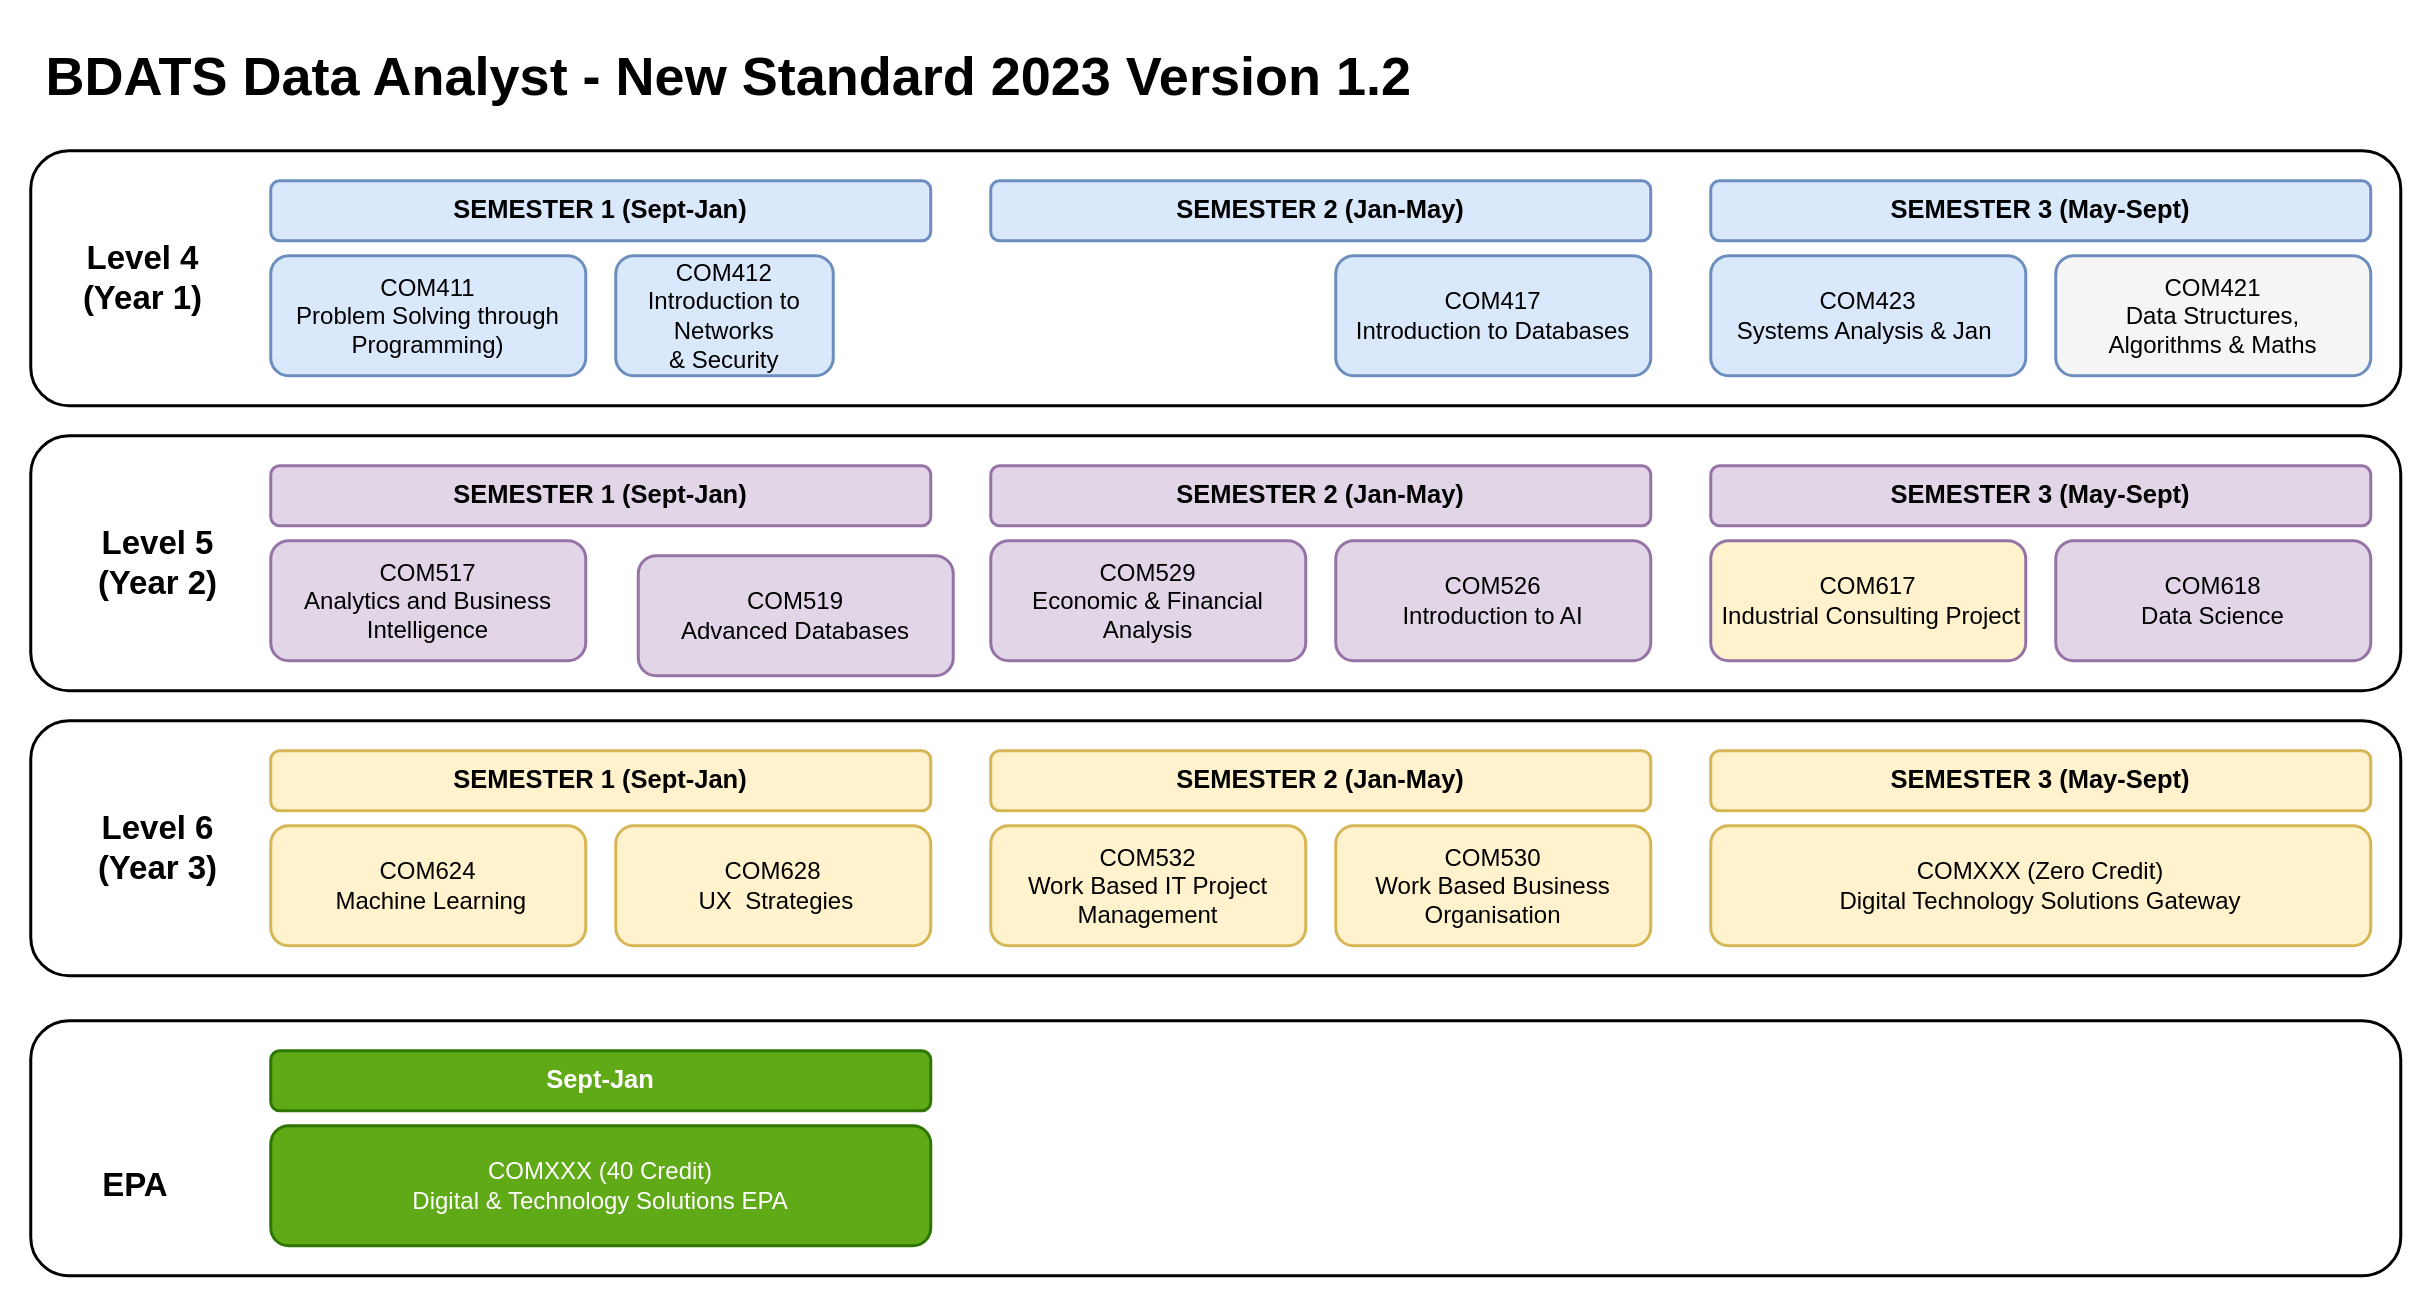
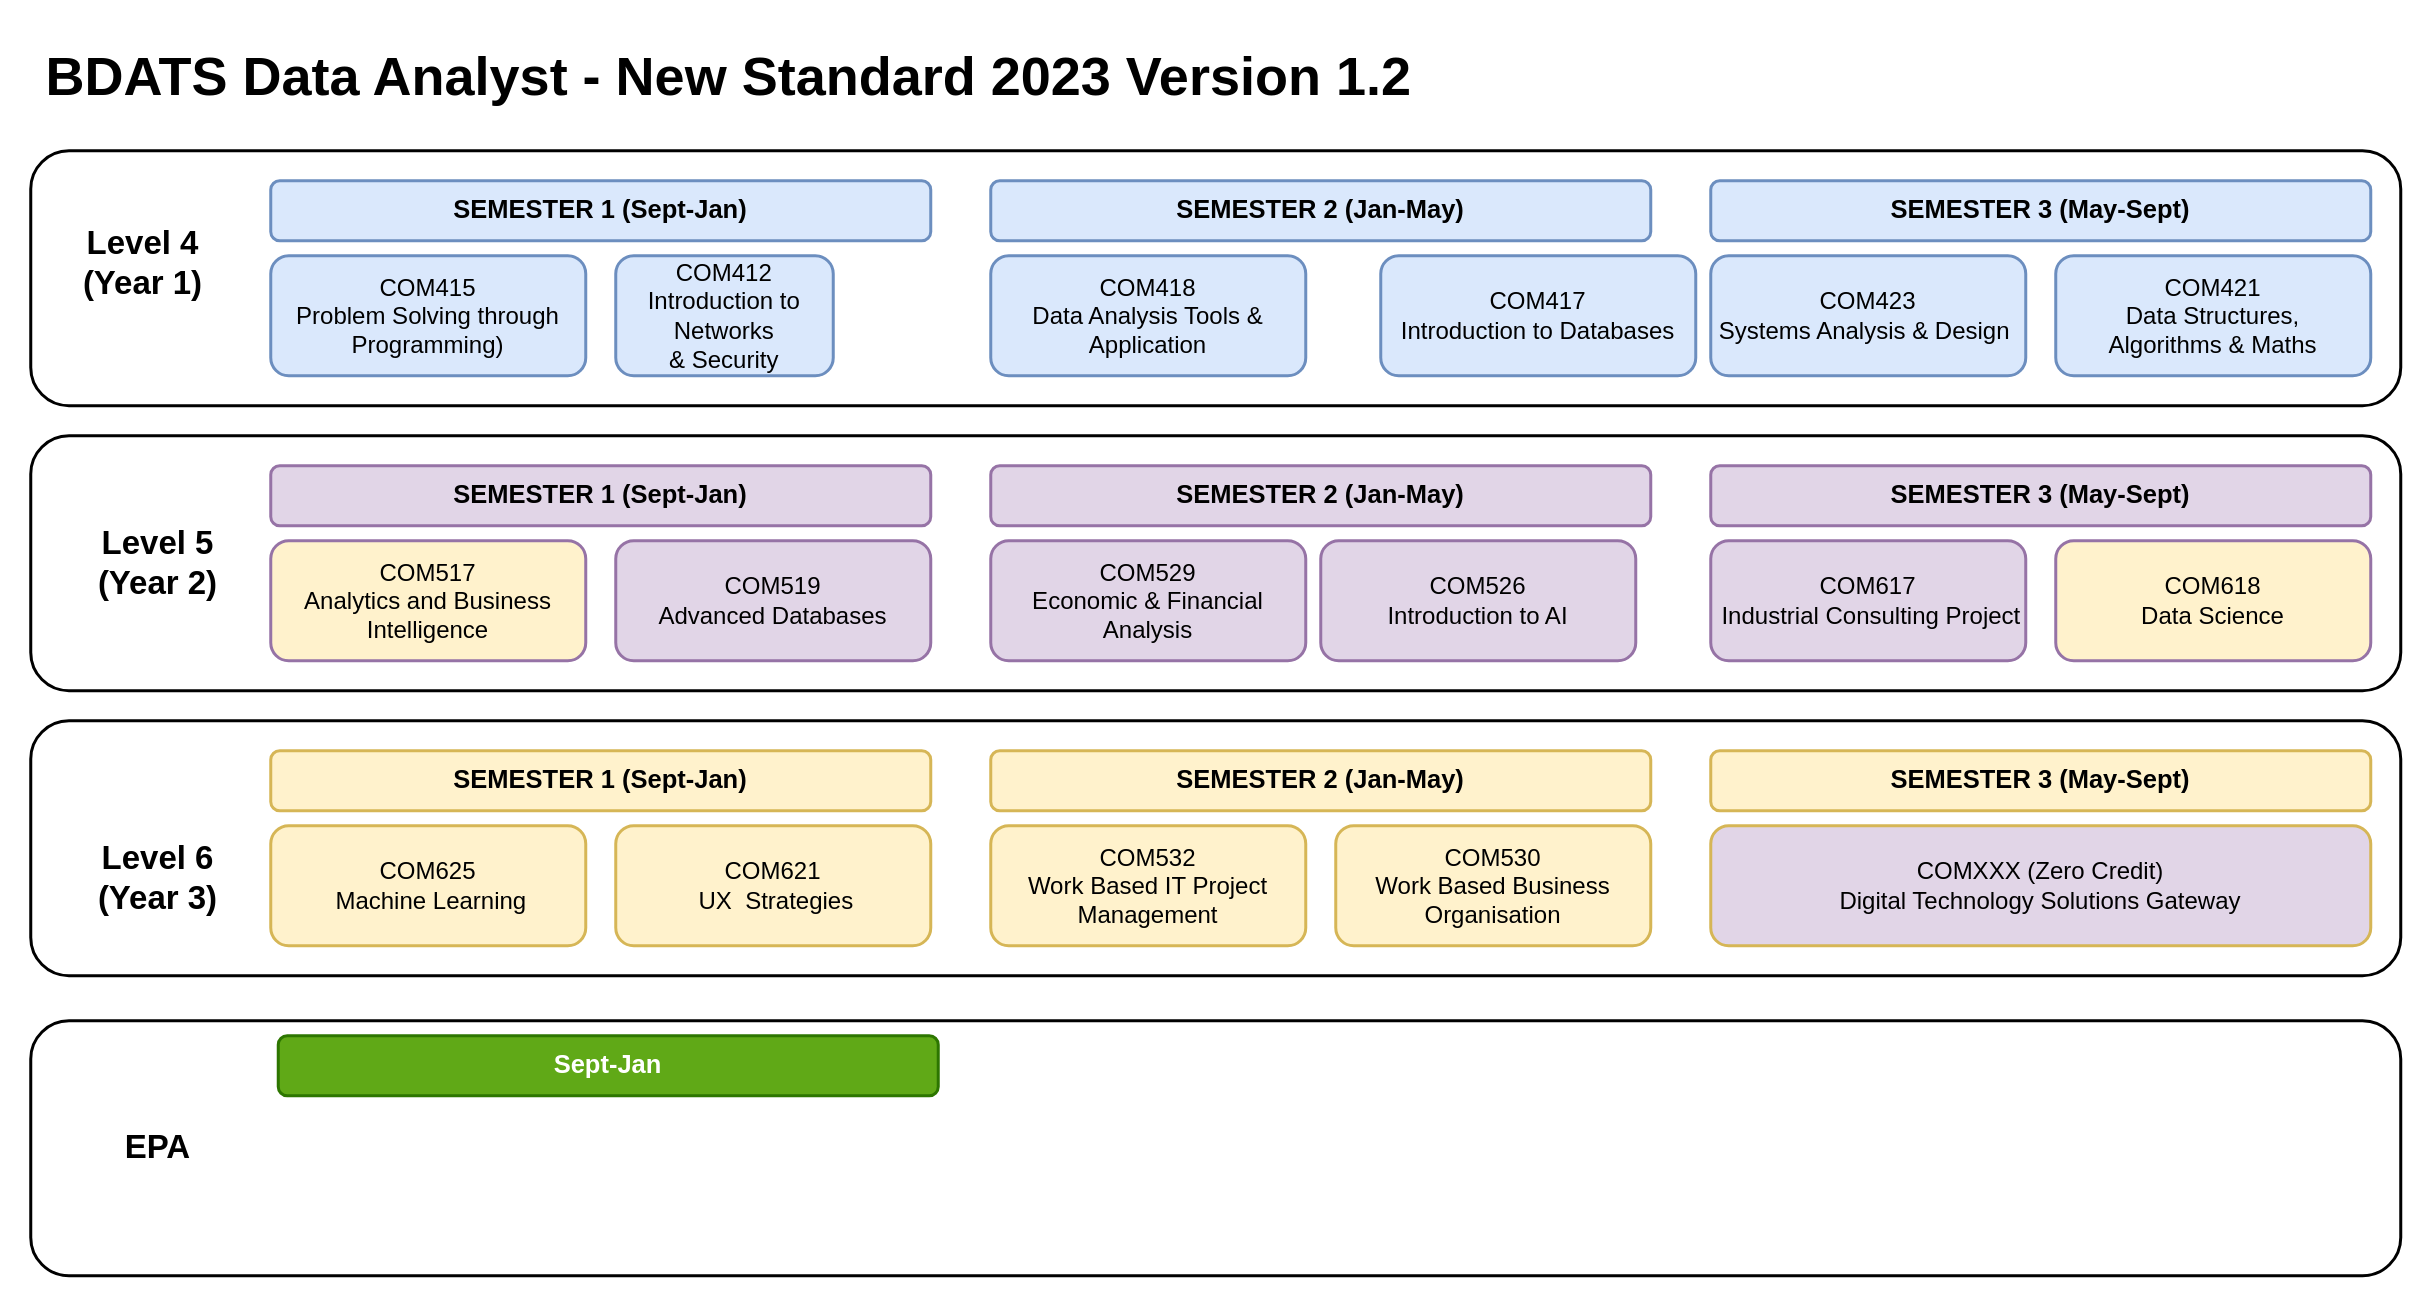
node "Level 4 (Year 1)": moved (143, 278) -> (143, 263)
node "COM411 Problem Solving through Programming)": label "COM411 Problem Solving through Programming)" -> "COM415 Problem Solving through Programming)"
node "COM418 Data Analysis Tools & Application": added
node "COM417Introduction to Databases": moved (1493, 316) -> (1538, 316)
node "COM423Systems Analysis & Jan": label "COM423Systems Analysis & Jan" -> "COM423Systems Analysis & Design"
node "COM421Data Structures,Algorithms & Maths": fillcolor #f5f5f5 -> #dae8fc
node "COM517 Analytics and Business Intelligence": fillcolor #e1d5e7 -> #fff2cc
node "COM526Introduction to AI": moved (1493, 601) -> (1478, 601)
node "COM617 Industrial Consulting Project": fillcolor #fff2cc -> #e1d5e7
node "COM618 Data Science": fillcolor #e1d5e7 -> #fff2cc
node "COM519 Advanced Databases": moved (796, 616) -> (773, 601)
node "Level 6 (Year 3)": moved (158, 848) -> (158, 878)
node "COM624 Machine Learning": label "COM624 Machine Learning" -> "COM625 Machine Learning"
node "COM628 UX Strategies": label "COM628 UX Strategies" -> "COM621 UX Strategies"
node "COMXXX (Zero Credit) Digital Technology Solutions Gateway": fillcolor #fff2cc -> #e1d5e7
node "Sept-Jan": moved (601, 1081) -> (608, 1066)
node "EPA": moved (136, 1186) -> (158, 1148)
node "COMXXX (40 Credit) Digital & Technology Solutions EPA": removed
